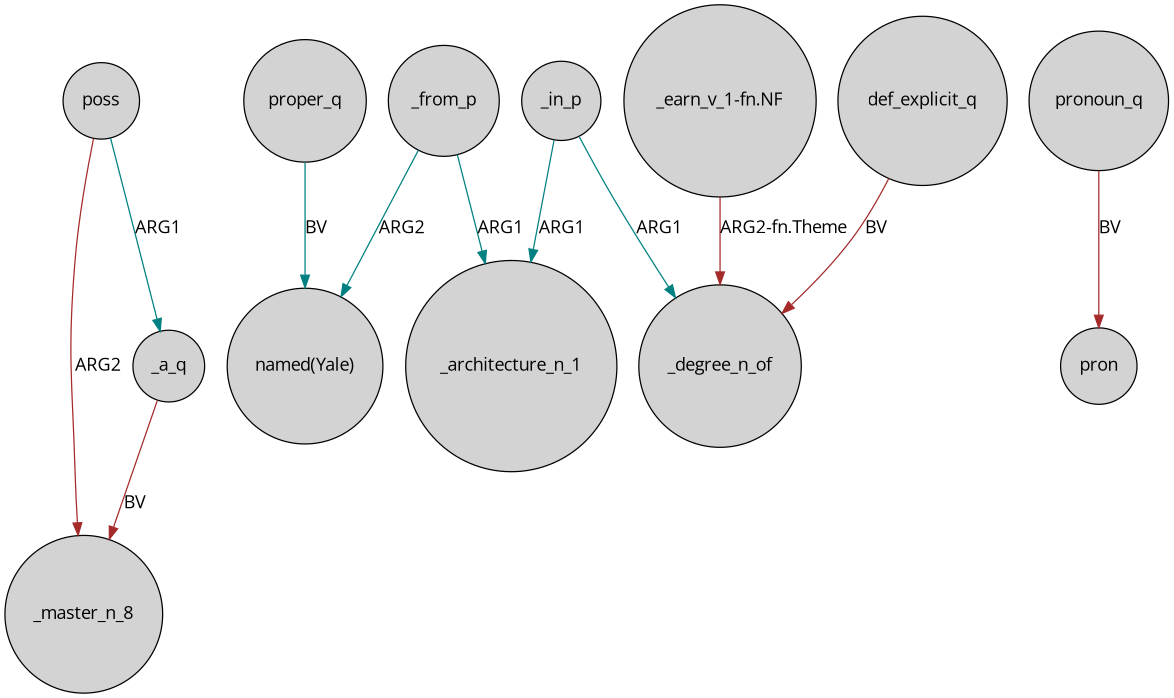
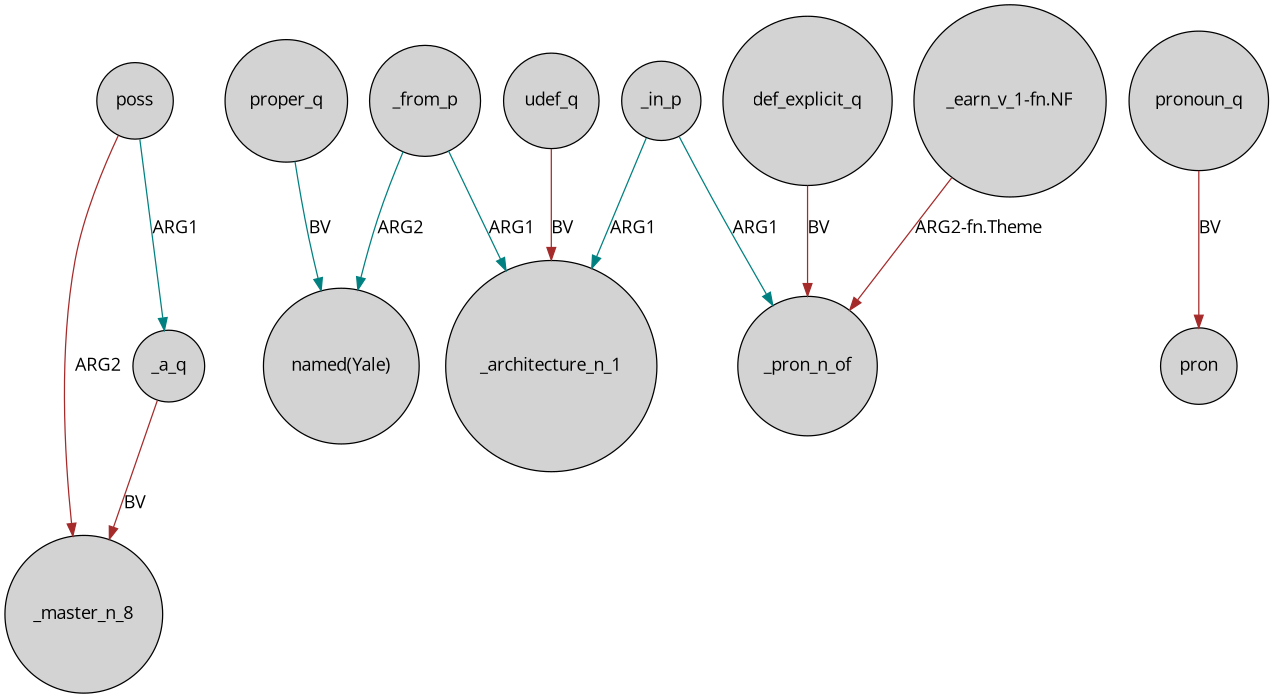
node "udef_q": added
node "_degree_n_of": label "_degree_n_of" -> "_pron_n_of"
